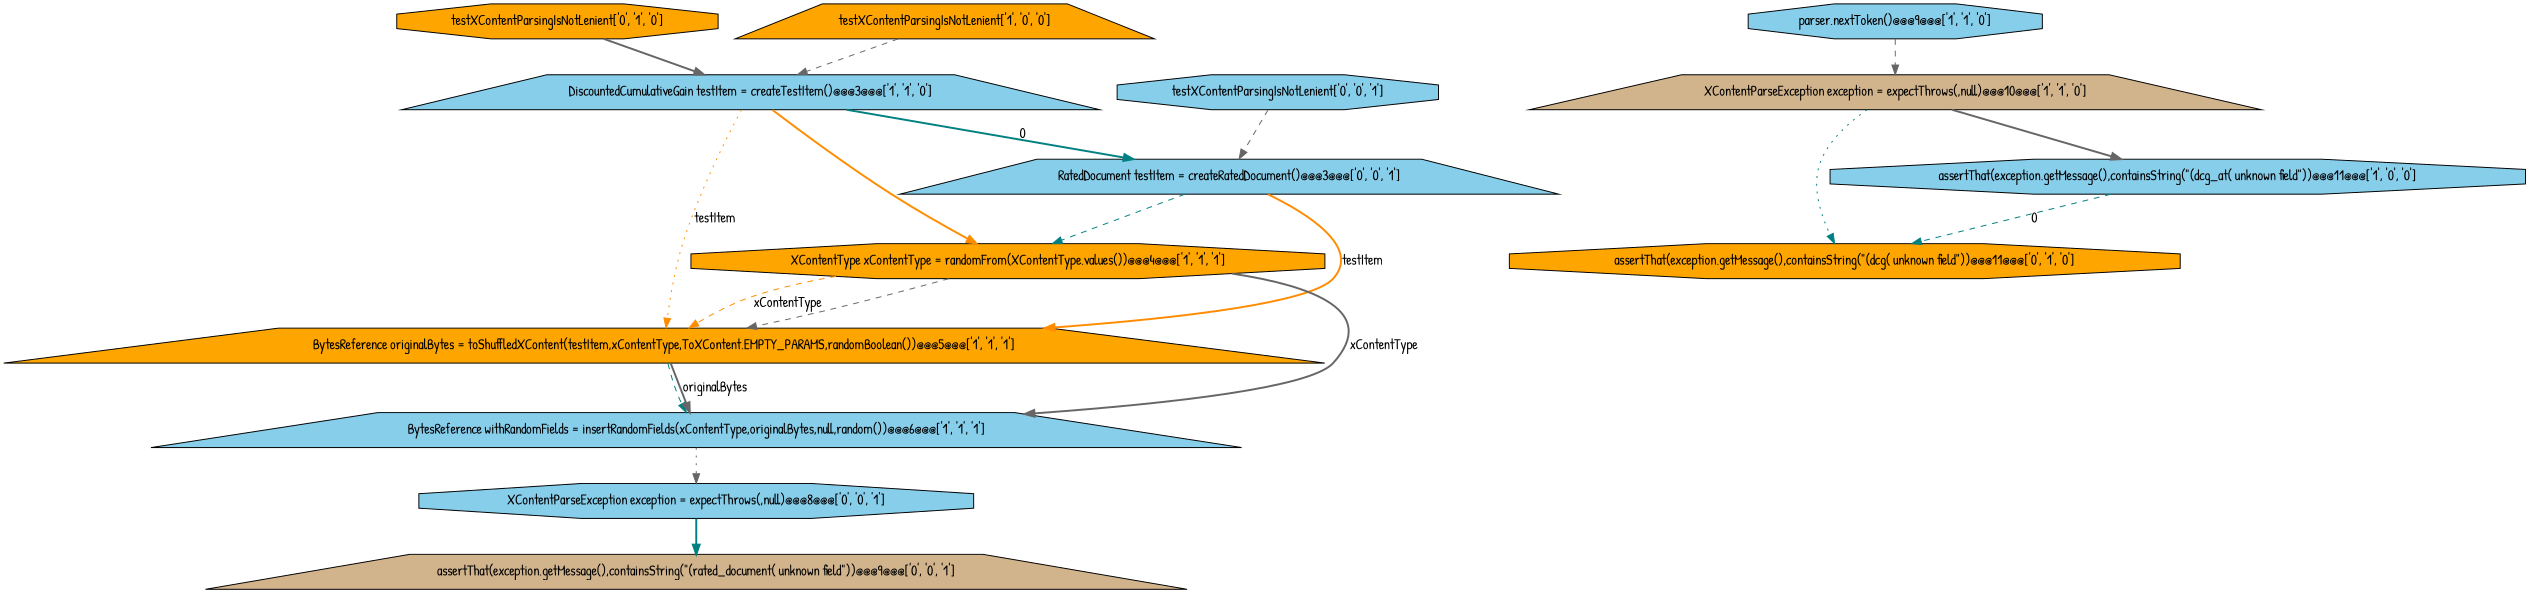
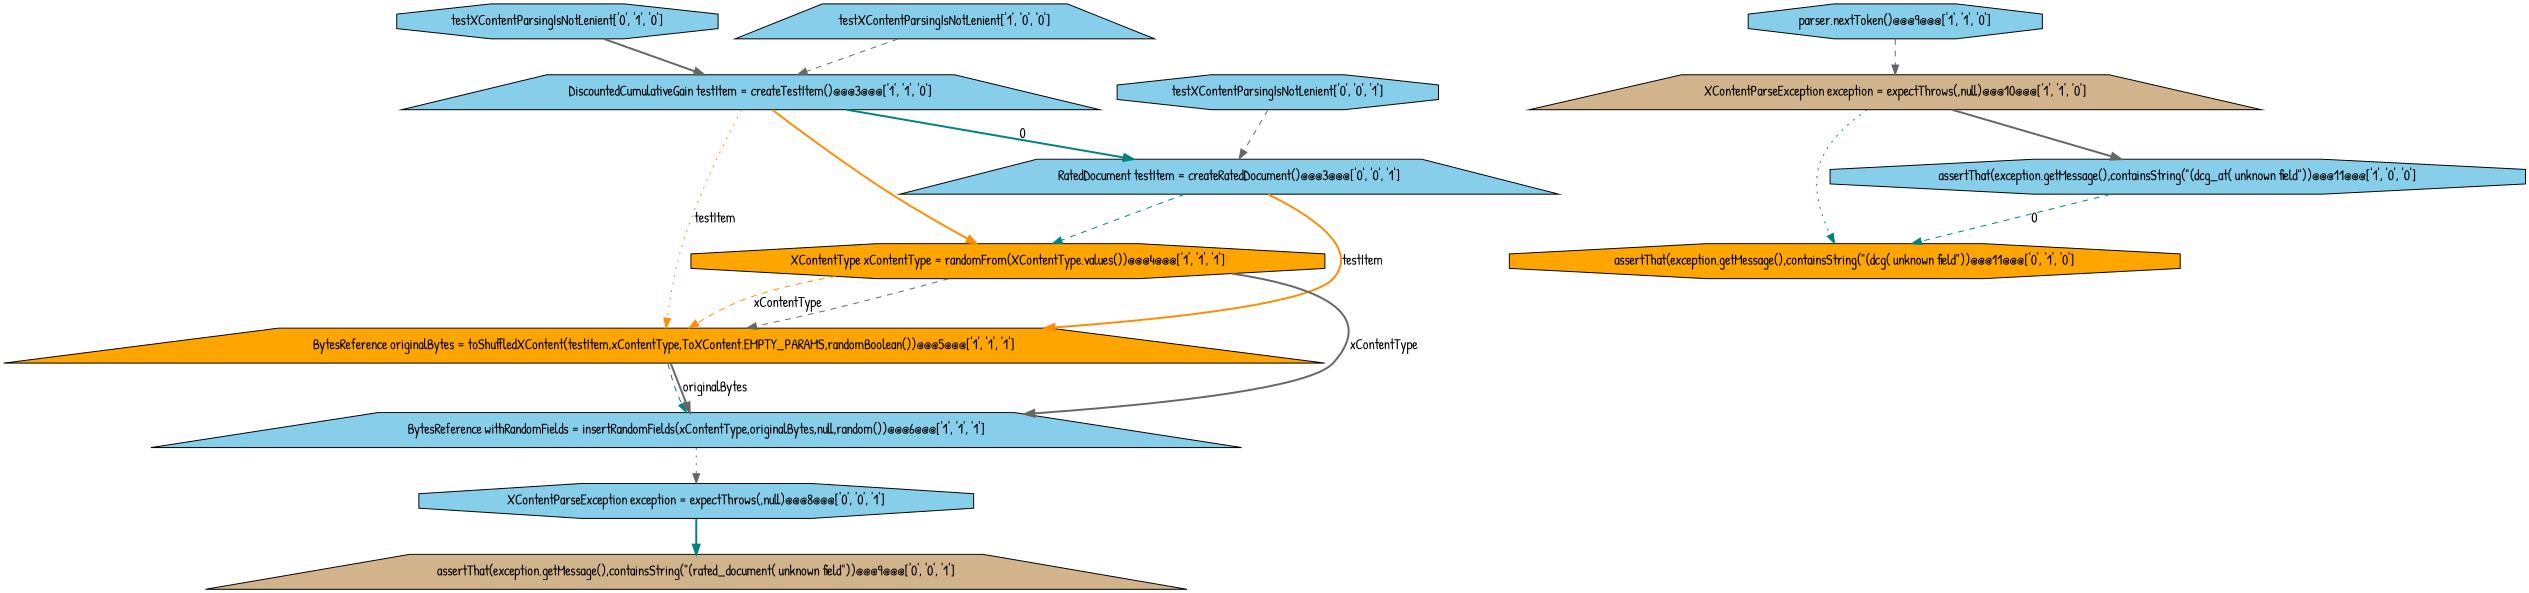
node "testXContentParsingIsNotLenient['0', '1', '0']": fillcolor orange -> skyblue
node "testXContentParsingIsNotLenient['1', '0', '0']": fillcolor orange -> skyblue
